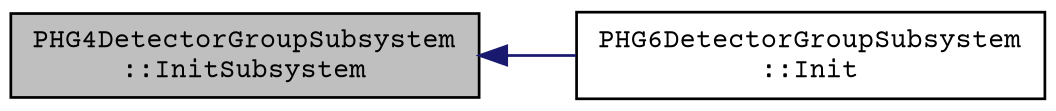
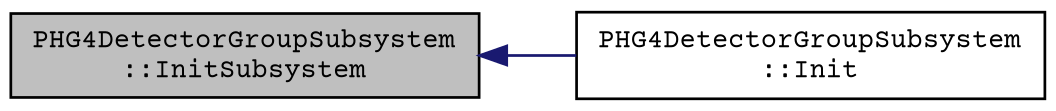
node "PHG6DetectorGroupSubsystem ::Init": label "PHG6DetectorGroupSubsystem ::Init" -> "PHG4DetectorGroupSubsystem ::Init"
